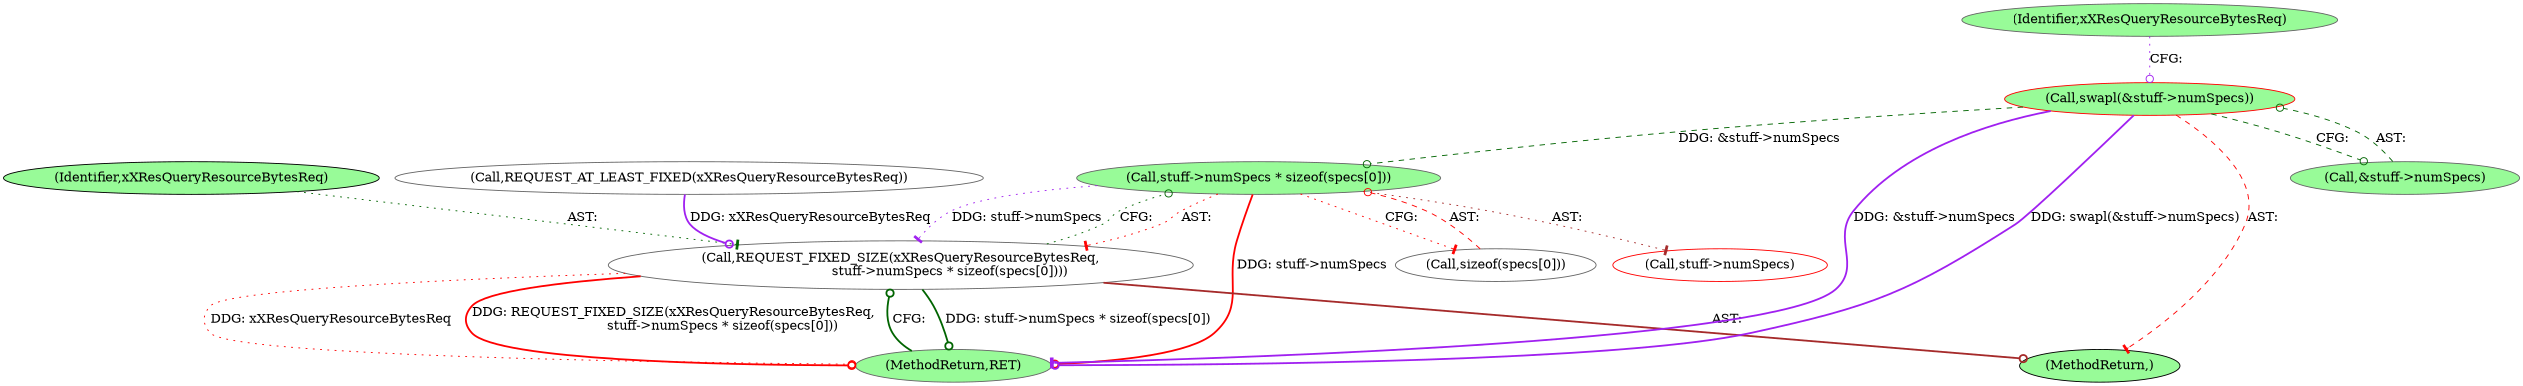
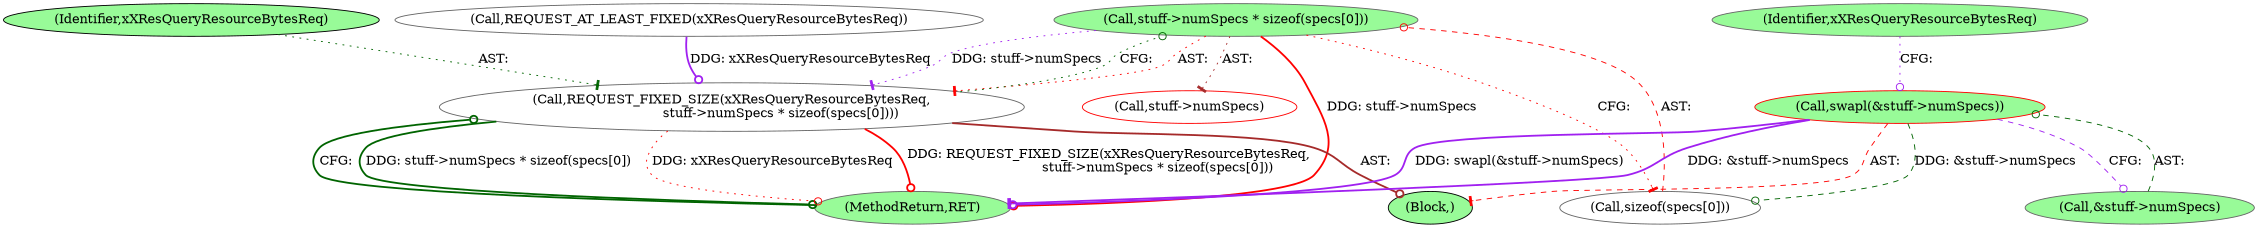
edge "(Call,swapl(&stuff->numSpecs))" -> "(Call,stuff->numSpecs * sizeof(specs[0]))": now "(Call,swapl(&stuff->numSpecs))" -> "(Call,sizeof(specs[0]))"
edge "(Call,swapl(&stuff->numSpecs))" -> "(Call,&stuff->numSpecs)": color darkgreen -> purple
node "(MethodReturn,)": label "(MethodReturn,)" -> "(Block,)"
